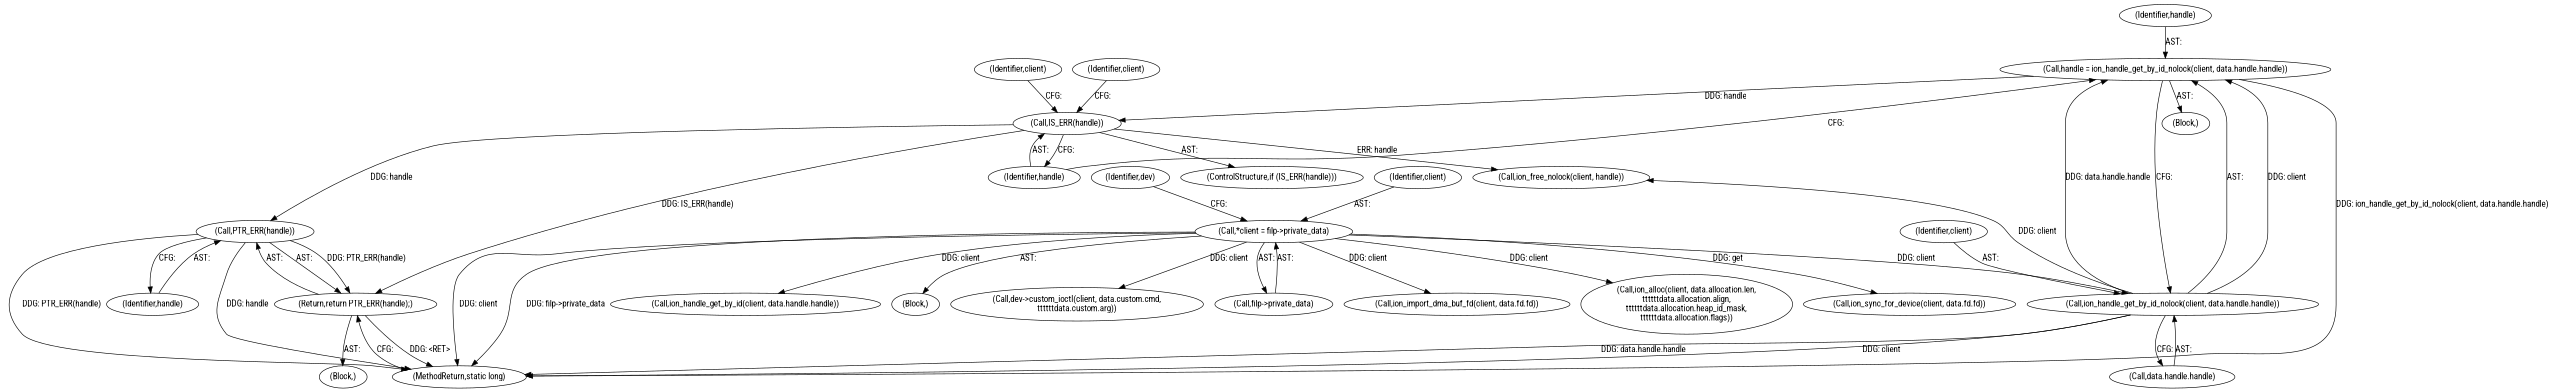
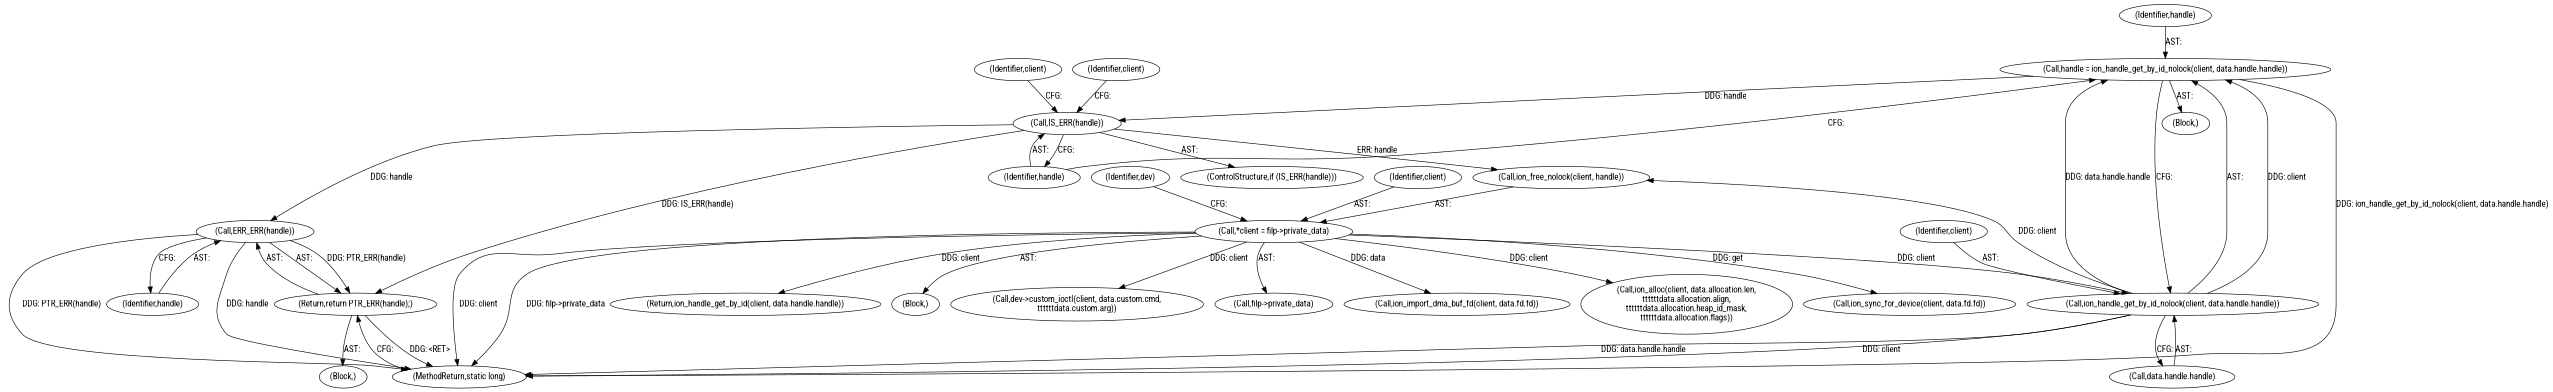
node "(Call,PTR_ERR(handle))": label "(Call,PTR_ERR(handle))" -> "(Call,ERR_ERR(handle))"
edge "(Call,*client = filp->private_data)" -> "(Call,ion_import_dma_buf_fd(client, data.fd.fd))": label "DDG: client" -> "DDG: data"
edge "(Call,filp->private_data)" -> "(Call,*client = filp->private_data)": now "(Call,ion_free_nolock(client, handle))" -> "(Call,*client = filp->private_data)"
node "(Call,ion_handle_get_by_id(client, data.handle.handle))": label "(Call,ion_handle_get_by_id(client, data.handle.handle))" -> "(Return,ion_handle_get_by_id(client, data.handle.handle))"
